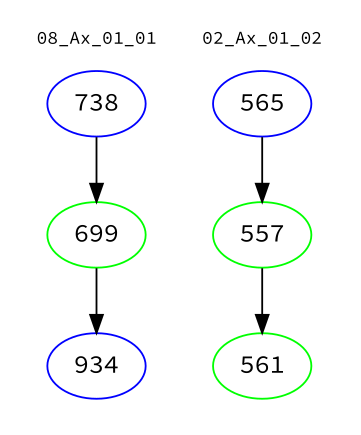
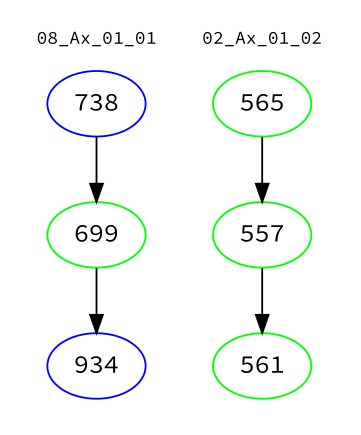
node "565": color blue -> green
